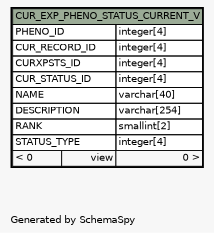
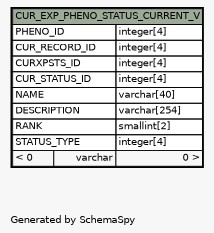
node "CUR_EXP_PHENO_STATUS_CURRENT_V": text "view" -> "varchar"
